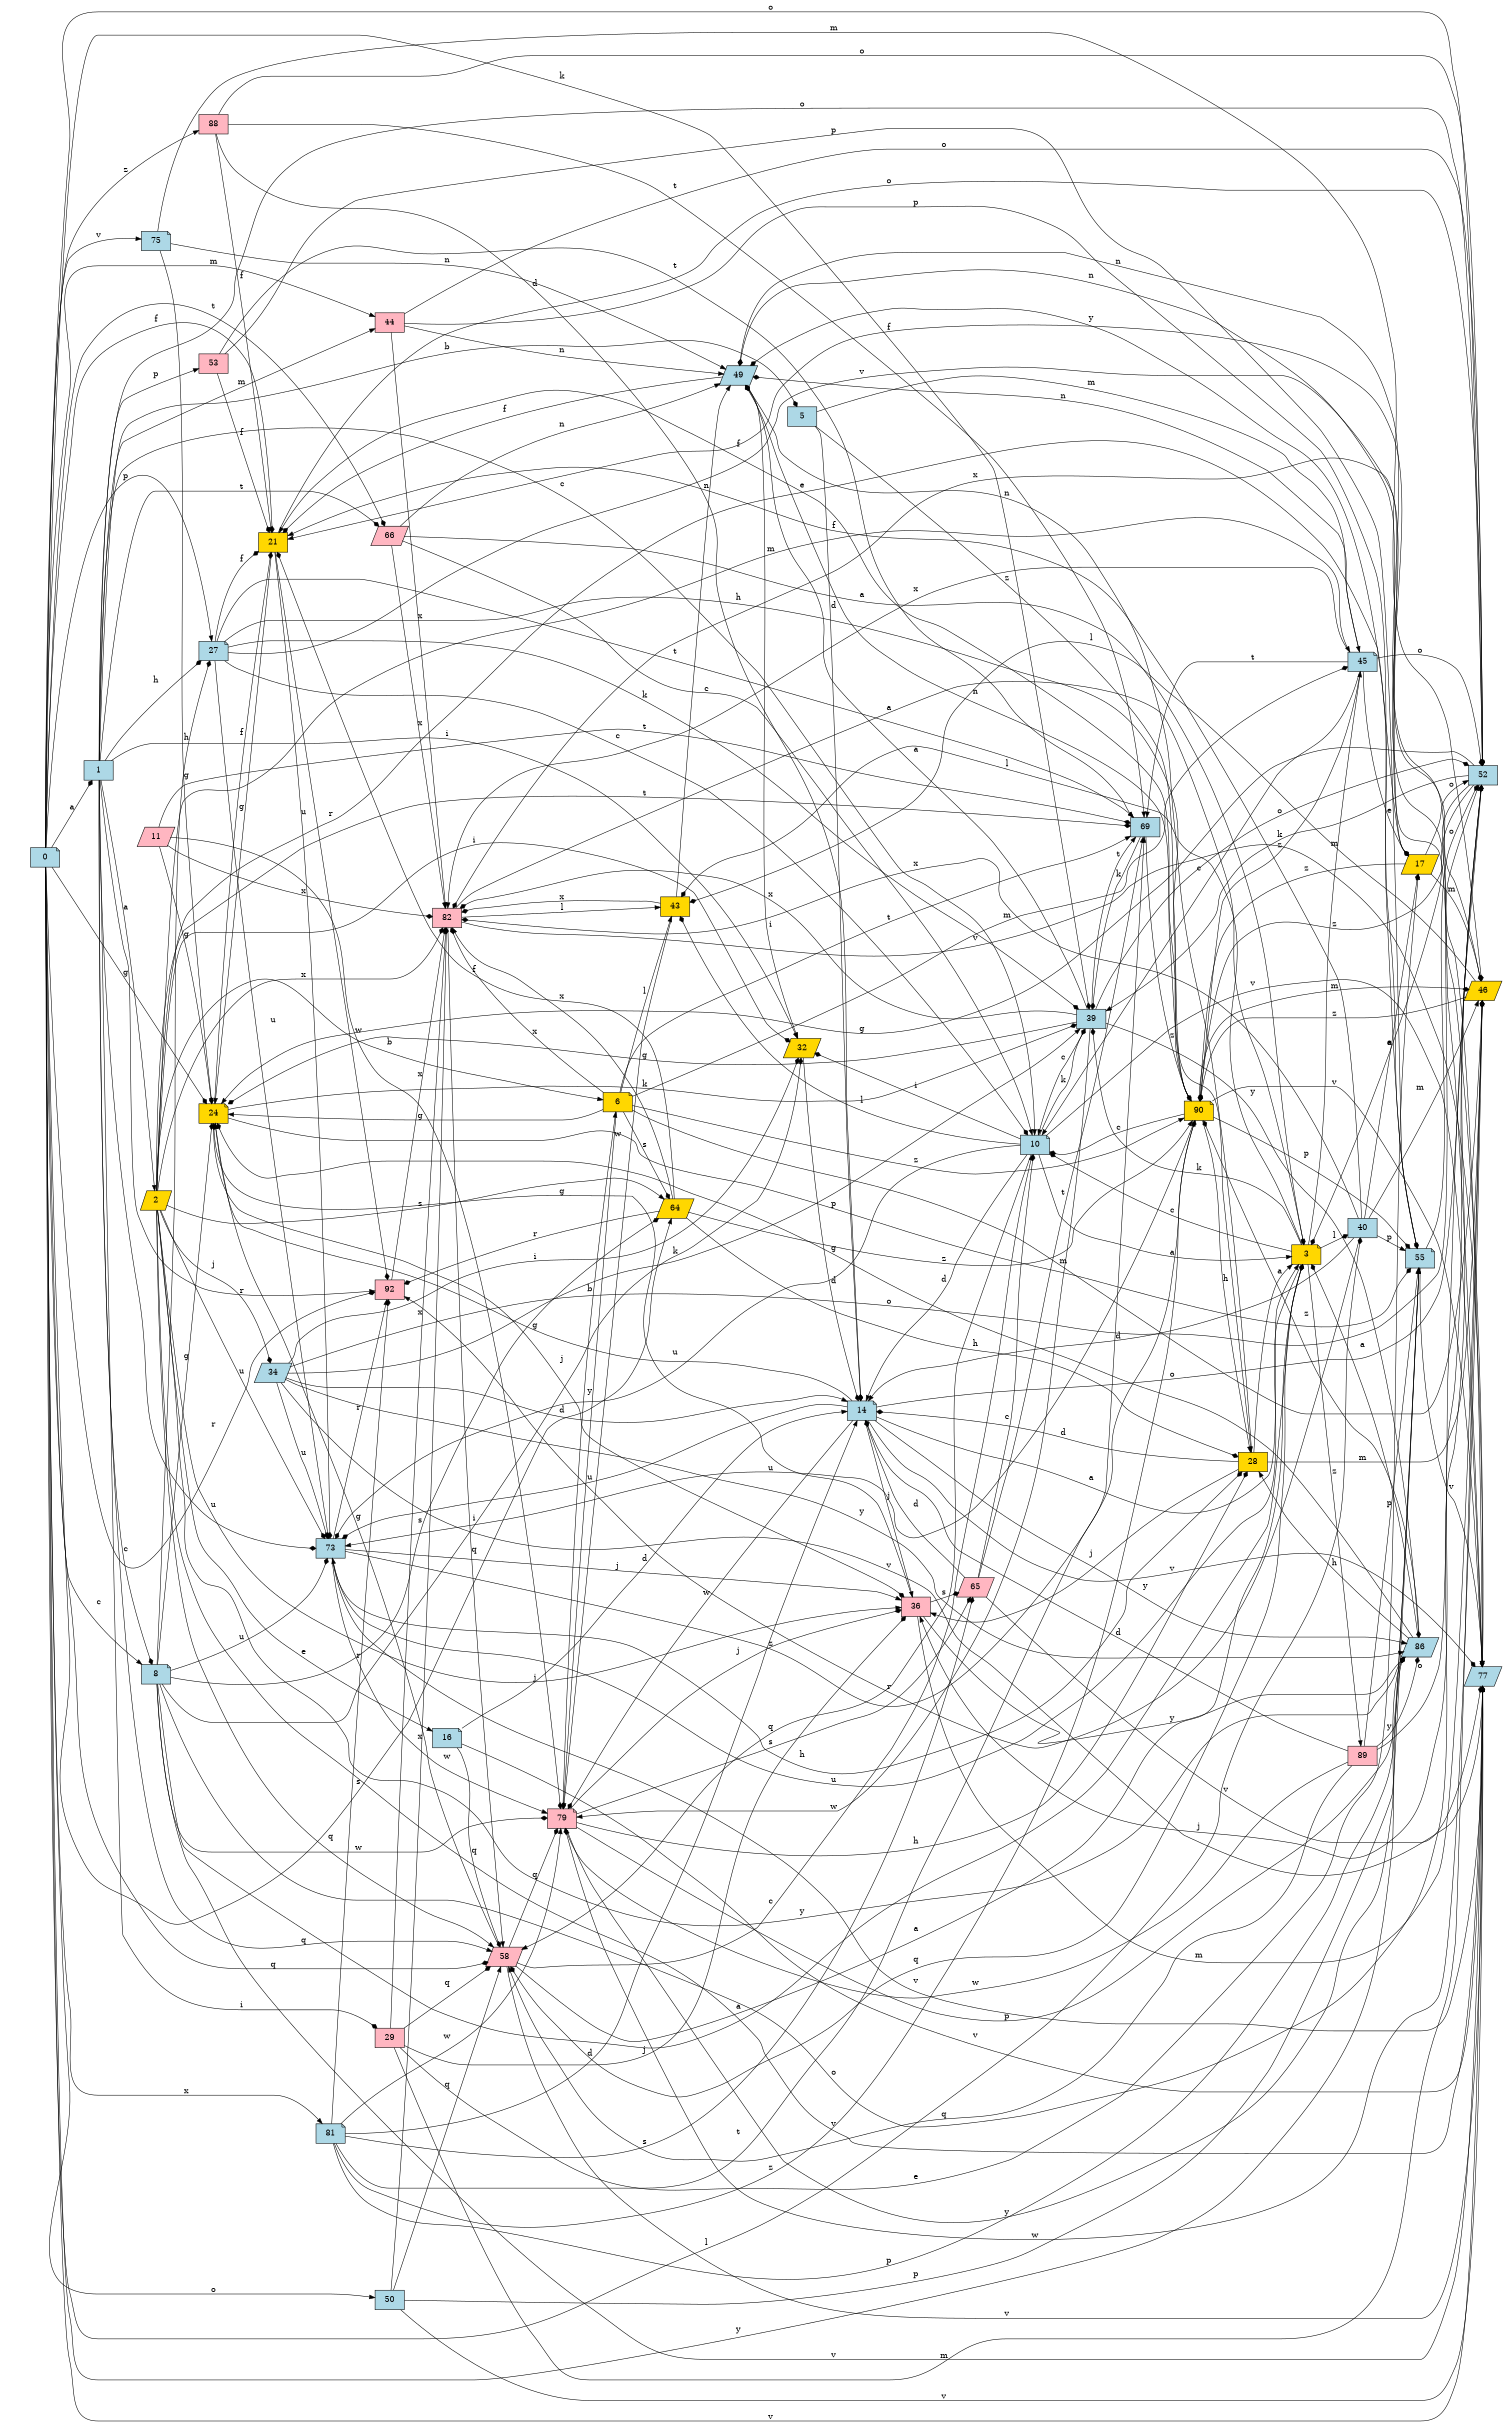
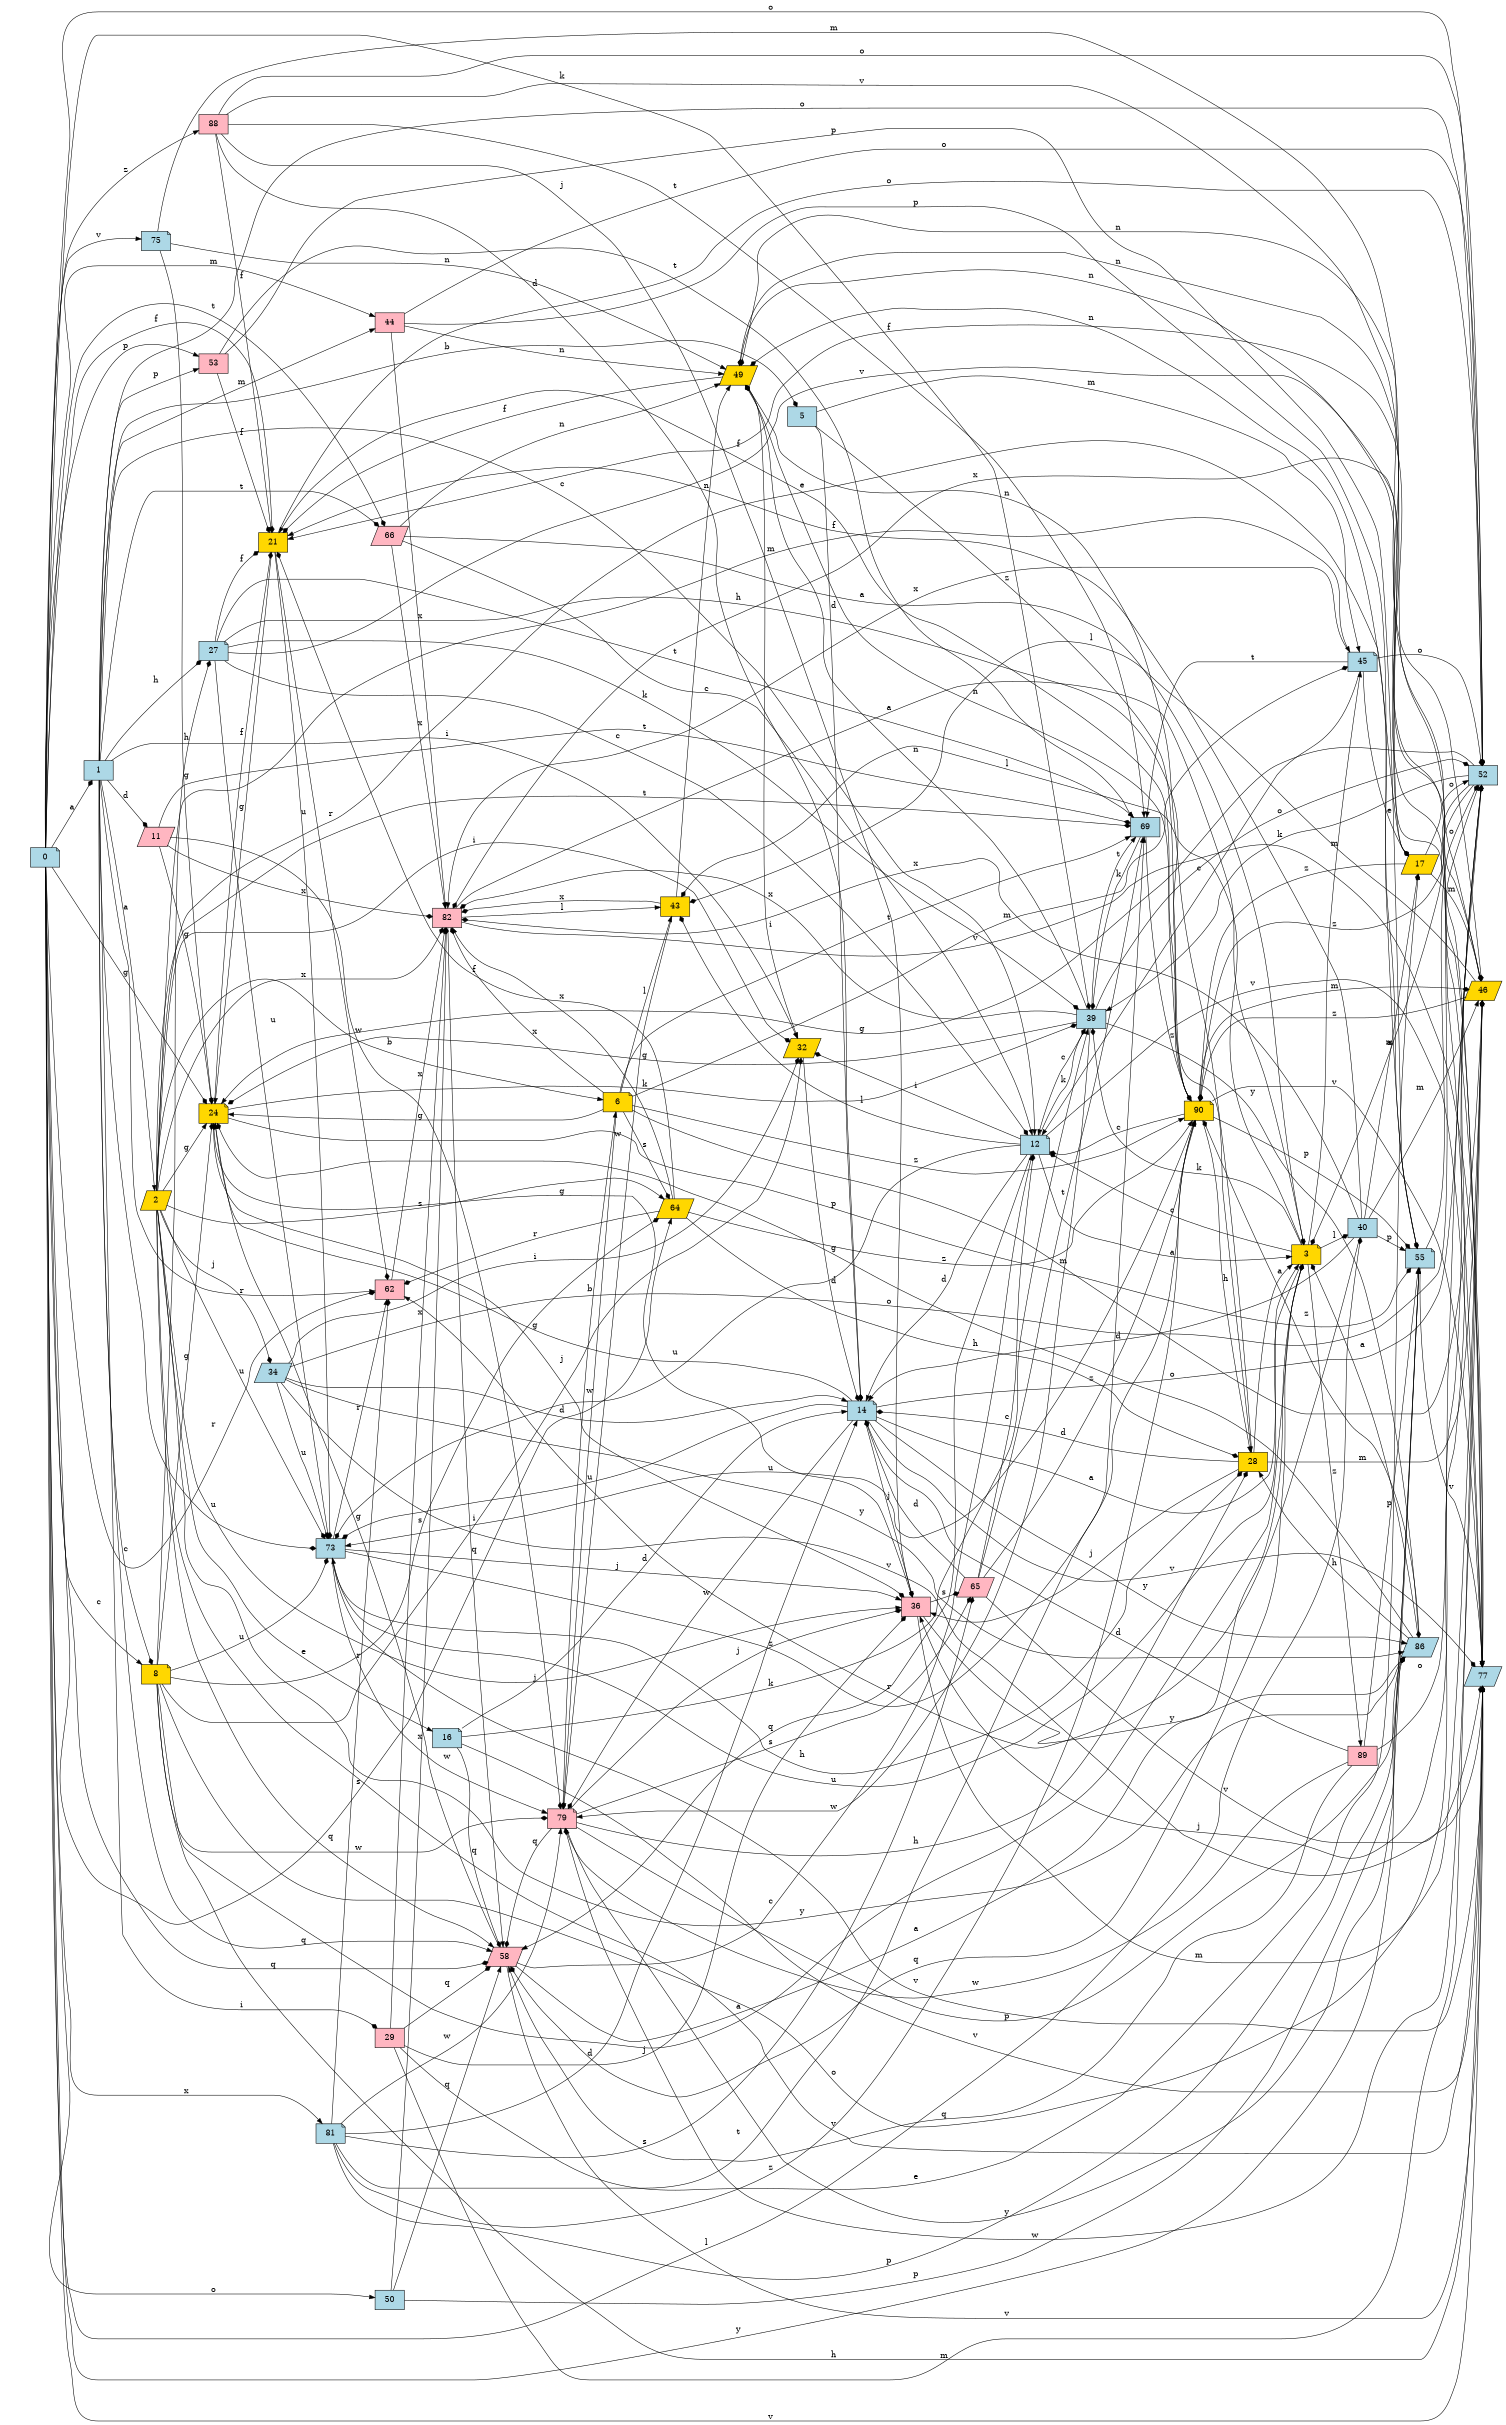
edge "55" -> "49": label "y" -> "n"
node "49": fillcolor lightblue -> gold
edge "45" -> "49": now "46" -> "49"
edge "0" -> "27": now "0" -> "53"
edge "88" -> "36": added, label "j"
edge "39" -> "49": label "a" -> "n"
edge "1" -> "11": added, label "d"
edge "45" -> "90": now "65" -> "90"
edge "40" -> "17": label "e" -> "m"
node "10": label "10" -> "12"
edge "2" -> "24": added, label "g"
edge "34" -> "39": now "16" -> "39"
node "92": label "92" -> "62"
edge "6" -> "79": label "y" -> "w"
node "8": fillcolor lightblue -> gold
edge "89" -> "86": removed, label "y"
edge "58" -> "79": reversed
edge "8" -> "77": label "v" -> "h"
edge "50" -> "77": now "88" -> "77"
